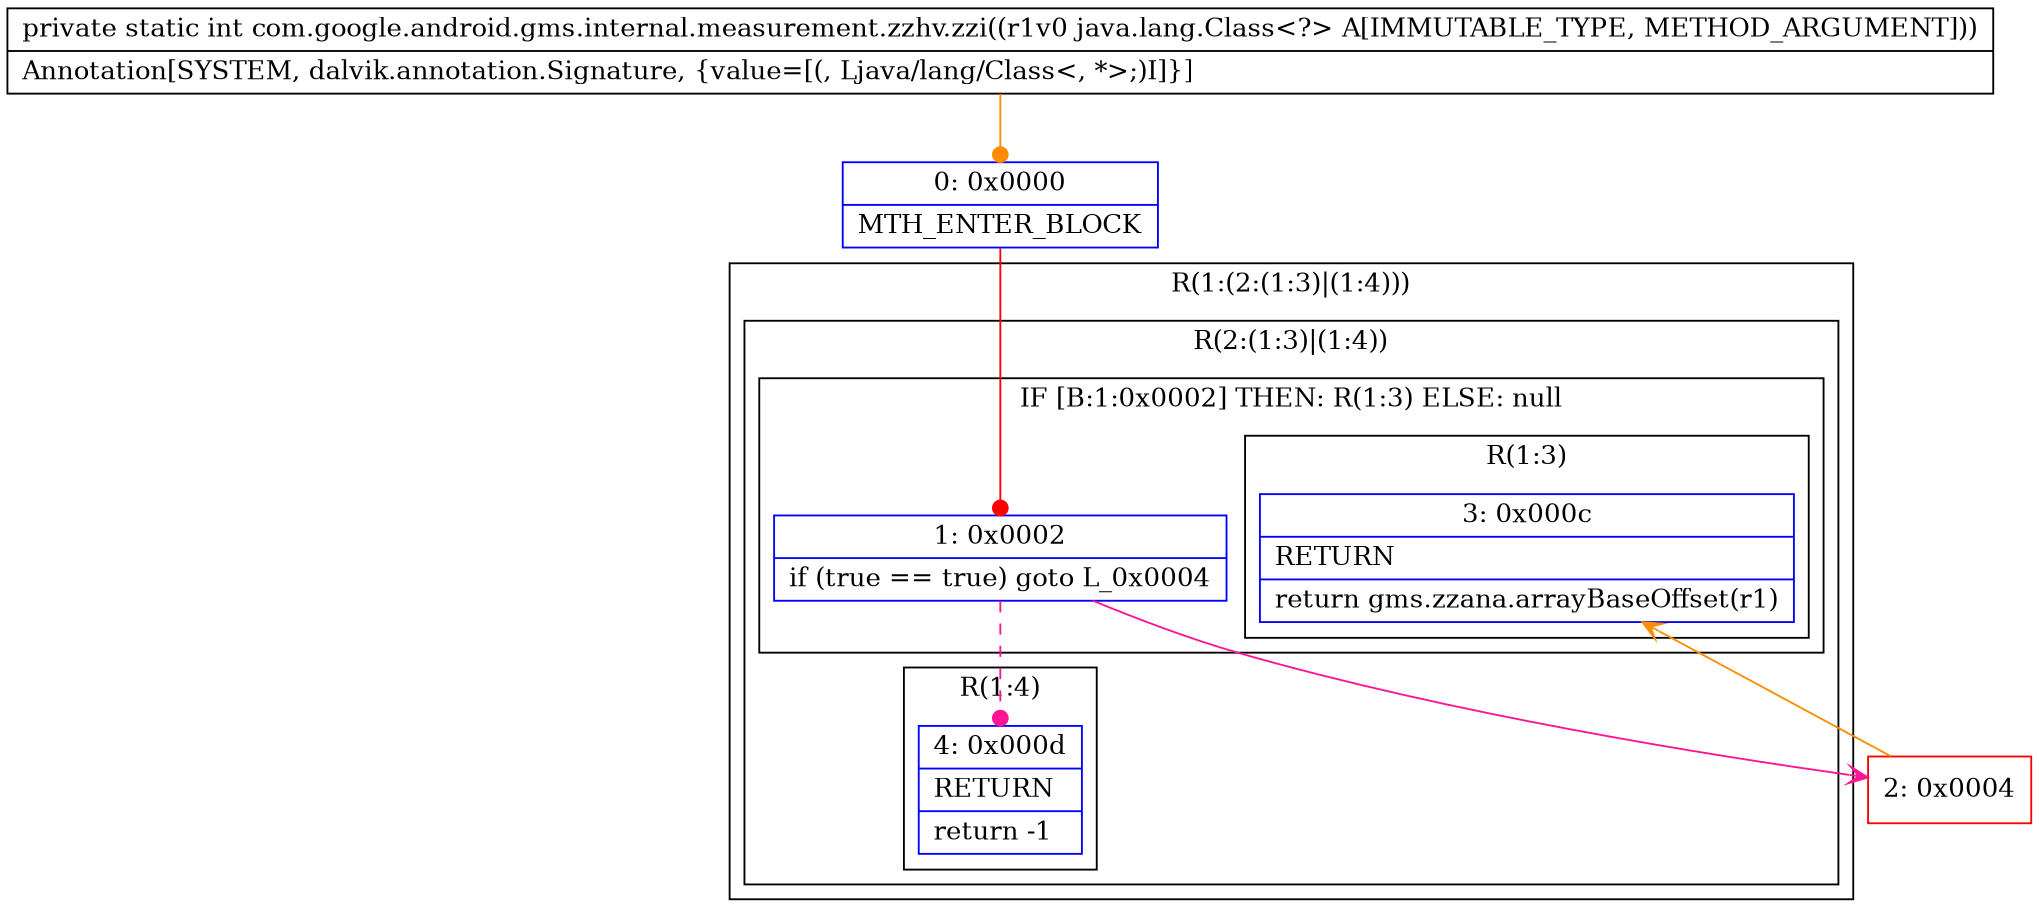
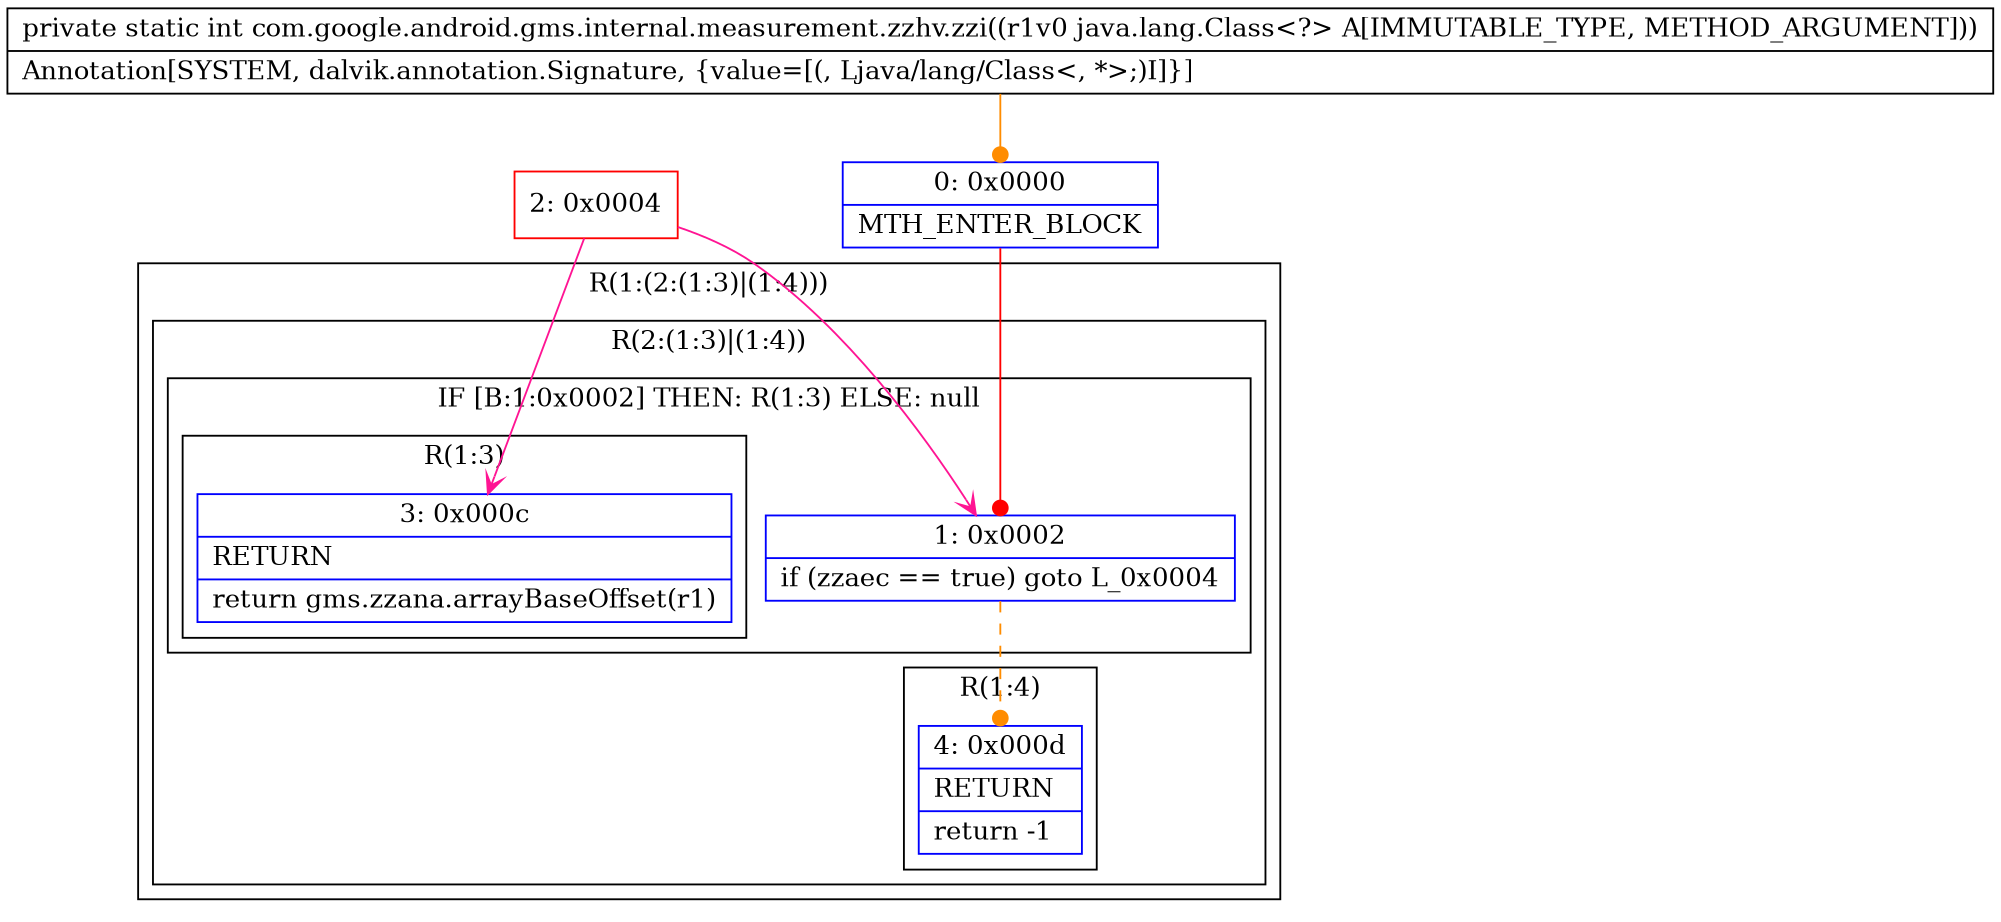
node "1: 0x0002": text "if (true == true) goto L_0x0004" -> "if (zzaec == true) goto L_0x0004"
edge "1: 0x0002" -> "4: 0x000d": color deeppink -> darkorange
edge "2: 0x0004" -> "3: 0x000c": color darkorange -> deeppink
edge "1: 0x0002" -> "2: 0x0004": reversed
